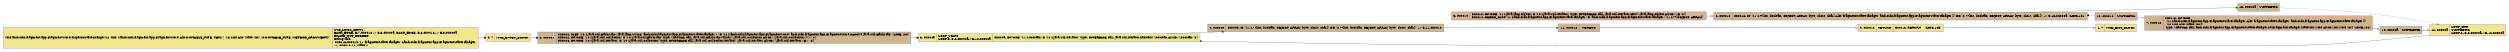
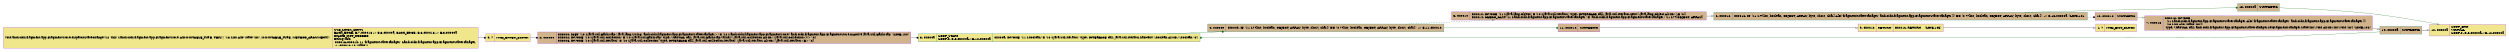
edge "13: 0x000a" -> "12: 0x000a": style dashed -> solid
edge "10: 0x0018" -> "6: 0x0016": reversed
edge "4: 0x000e" -> "5: 0x0010": added
node "11: 0x001c": text "METHOD" -> "SYNTHETIC"
node "12: 0x000a": text "SYNTHETIC" -> "VIRTUAL"
node "2: 0x0000": color teal -> purple
edge "12: 0x000a" -> "3: 0x000a": now "14: 0x000a" -> "3: 0x000a"
